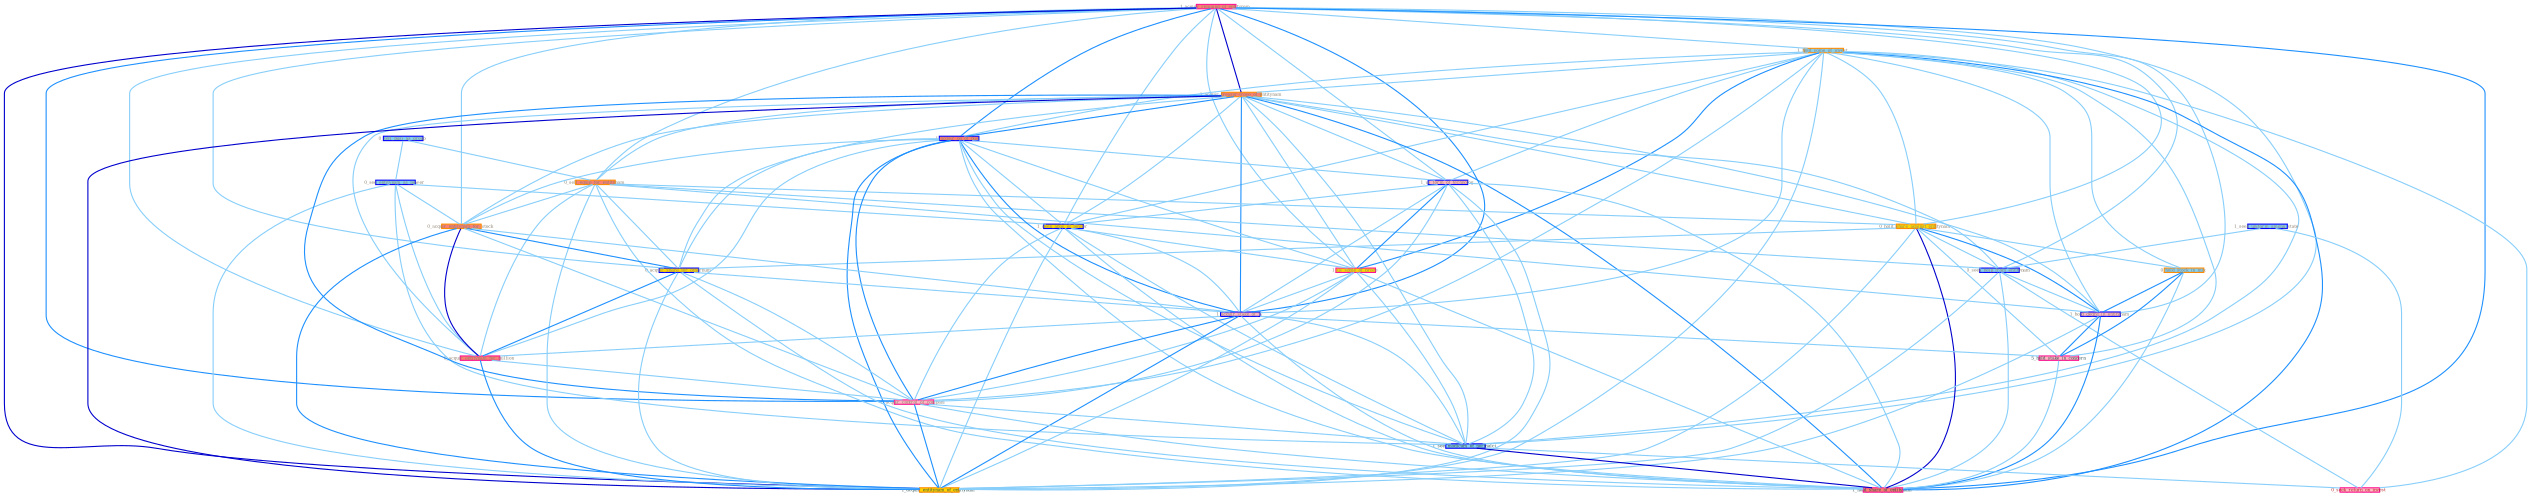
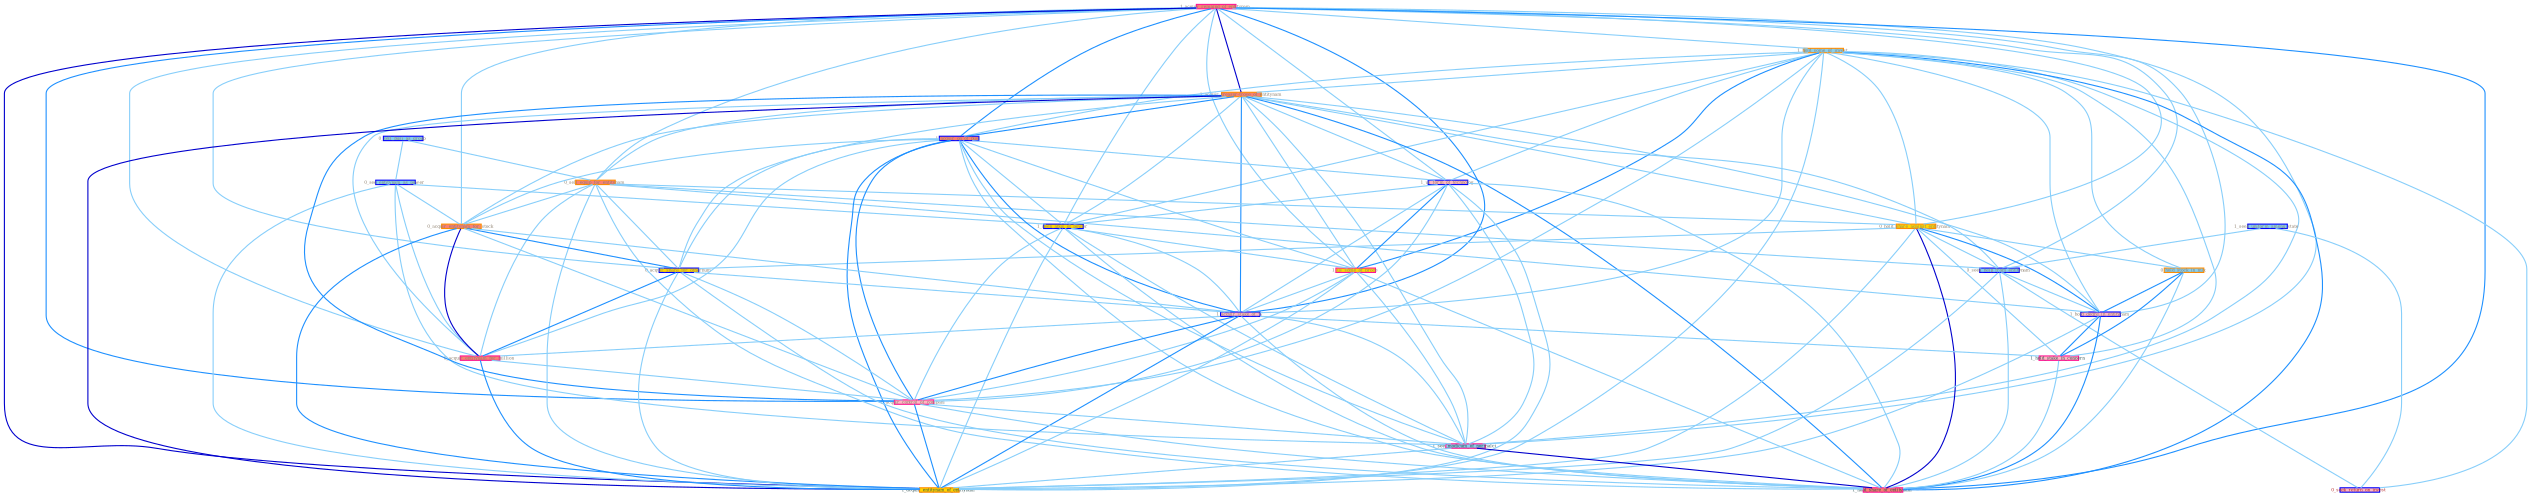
node "5_hold_stake_in_concern": label "5_hold_stake_in_concern" -> "1_hold_stake_in_concern"
node "1_see_modicum_of_normalci": color blue -> deeppink
edge "1_see_modicum_of_normalci" -- "0_seek_return_on_invest": now "1_see_modicum_of_normalci" -- "1_acquir_entitynam_of_entitynam"
node "0_seek_return_on_invest": color deeppink -> blue
